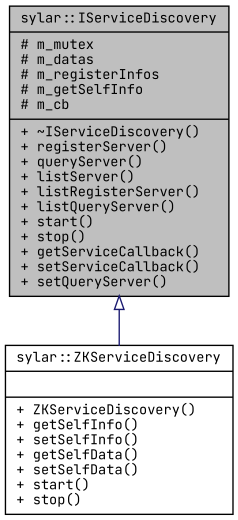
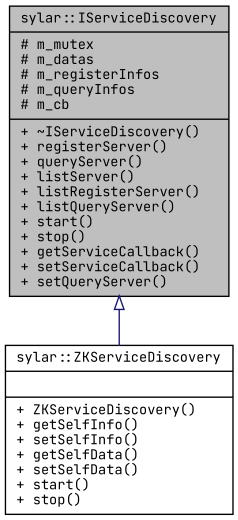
node "sylar::IServiceDiscovery": text "# m_getSelfInfo" -> "# m_queryInfos"
